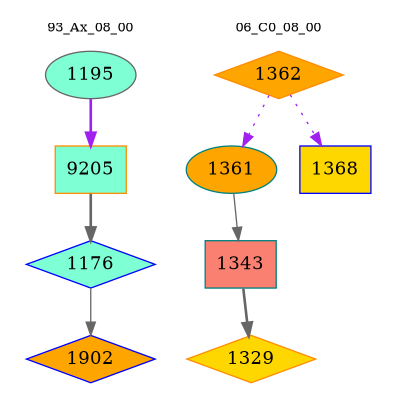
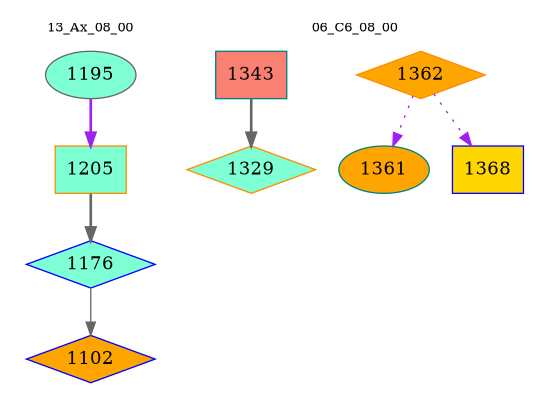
cluster "93_Ax_08_00": label "93_Ax_08_00" -> "13_Ax_08_00"
cluster "06_C0_08_00": label "06_C0_08_00" -> "06_C6_08_00"
node "9205": label "9205" -> "1205"
edge "1361" -> "1343": removed
node "1902": label "1902" -> "1102"
node "1329": fillcolor gold -> aquamarine
